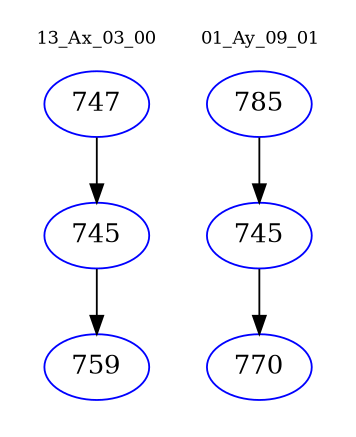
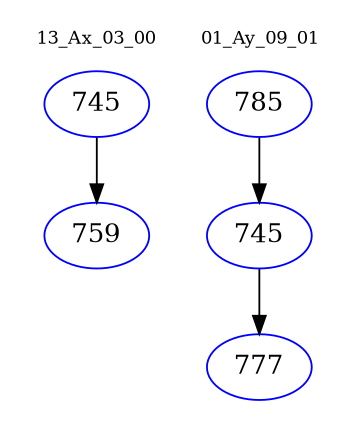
node "747": removed
node "770": label "770" -> "777"
